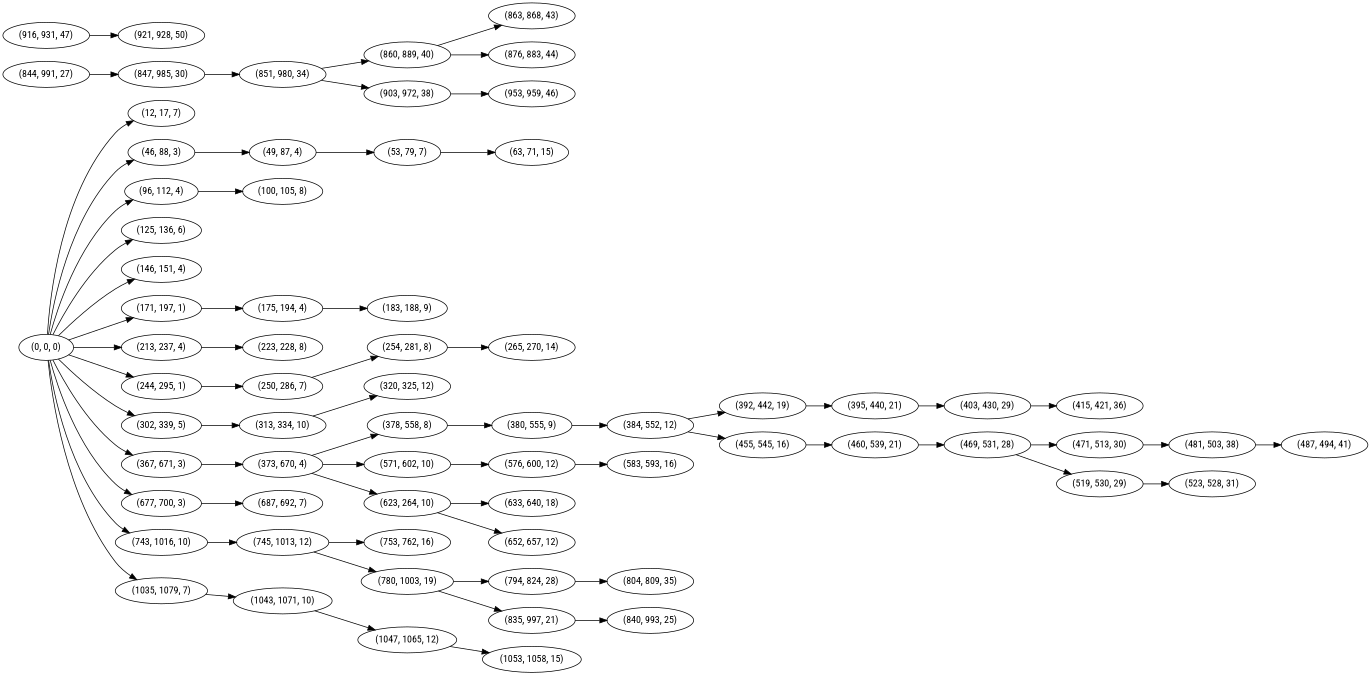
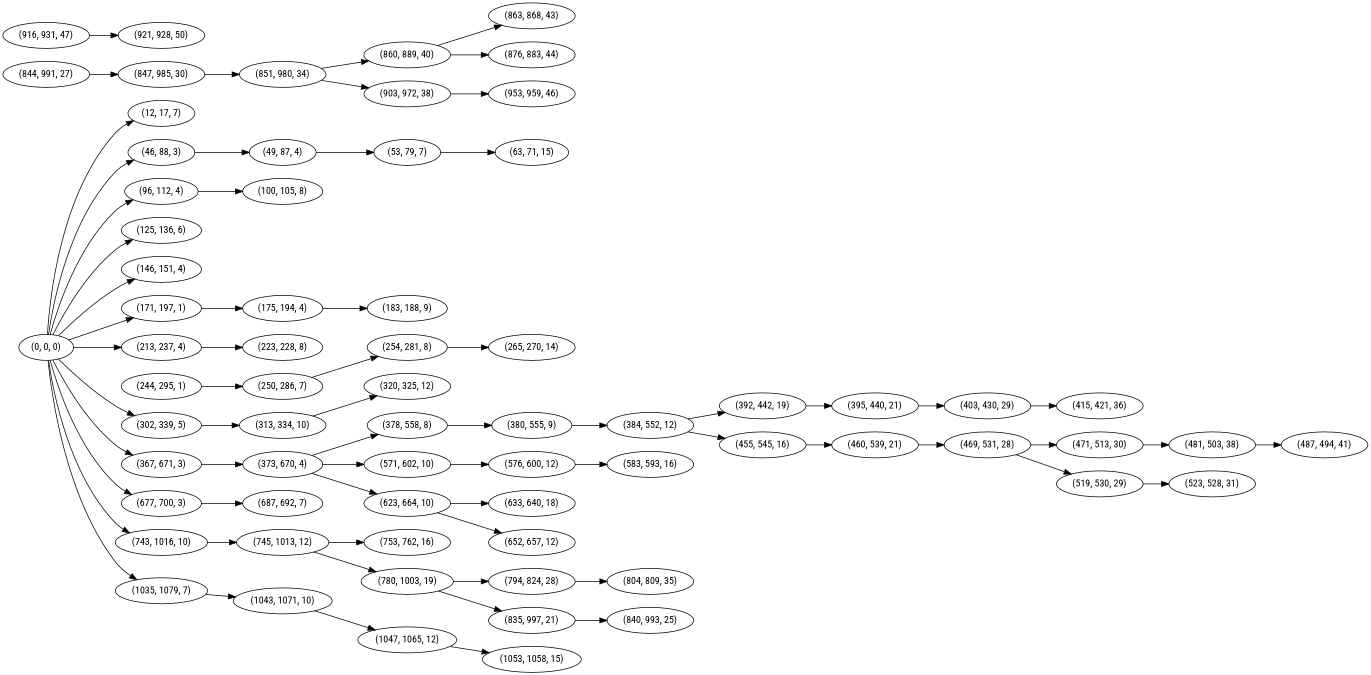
edge "(0, 0, 0)" -> "(244, 295, 1)": removed
node "(623, 264, 10)": label "(623, 264, 10)" -> "(623, 664, 10)"
